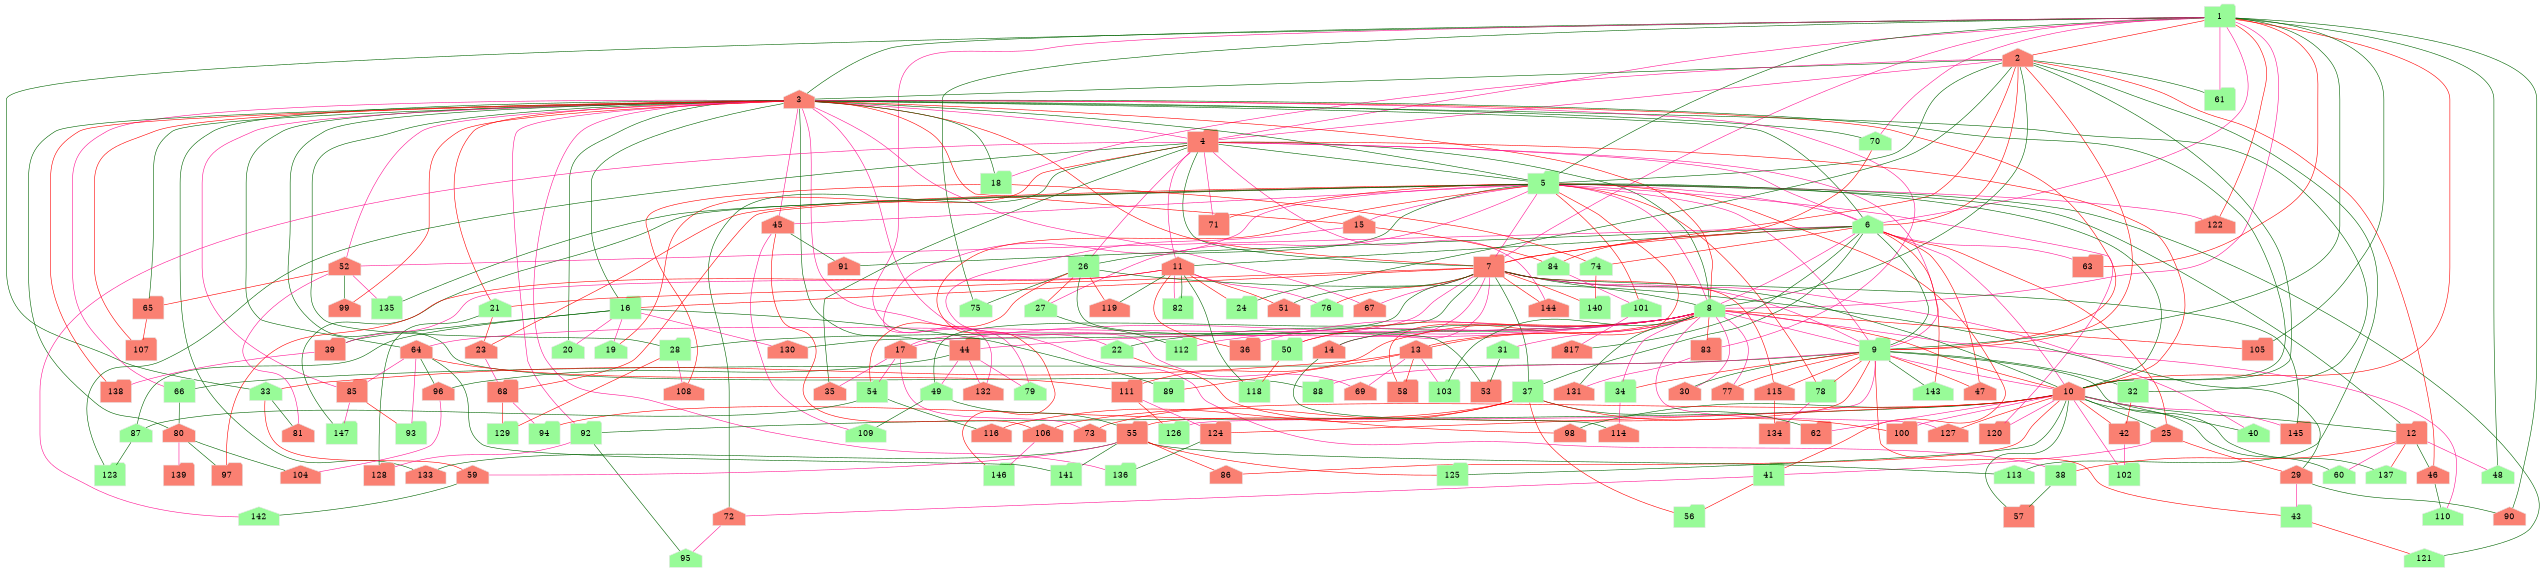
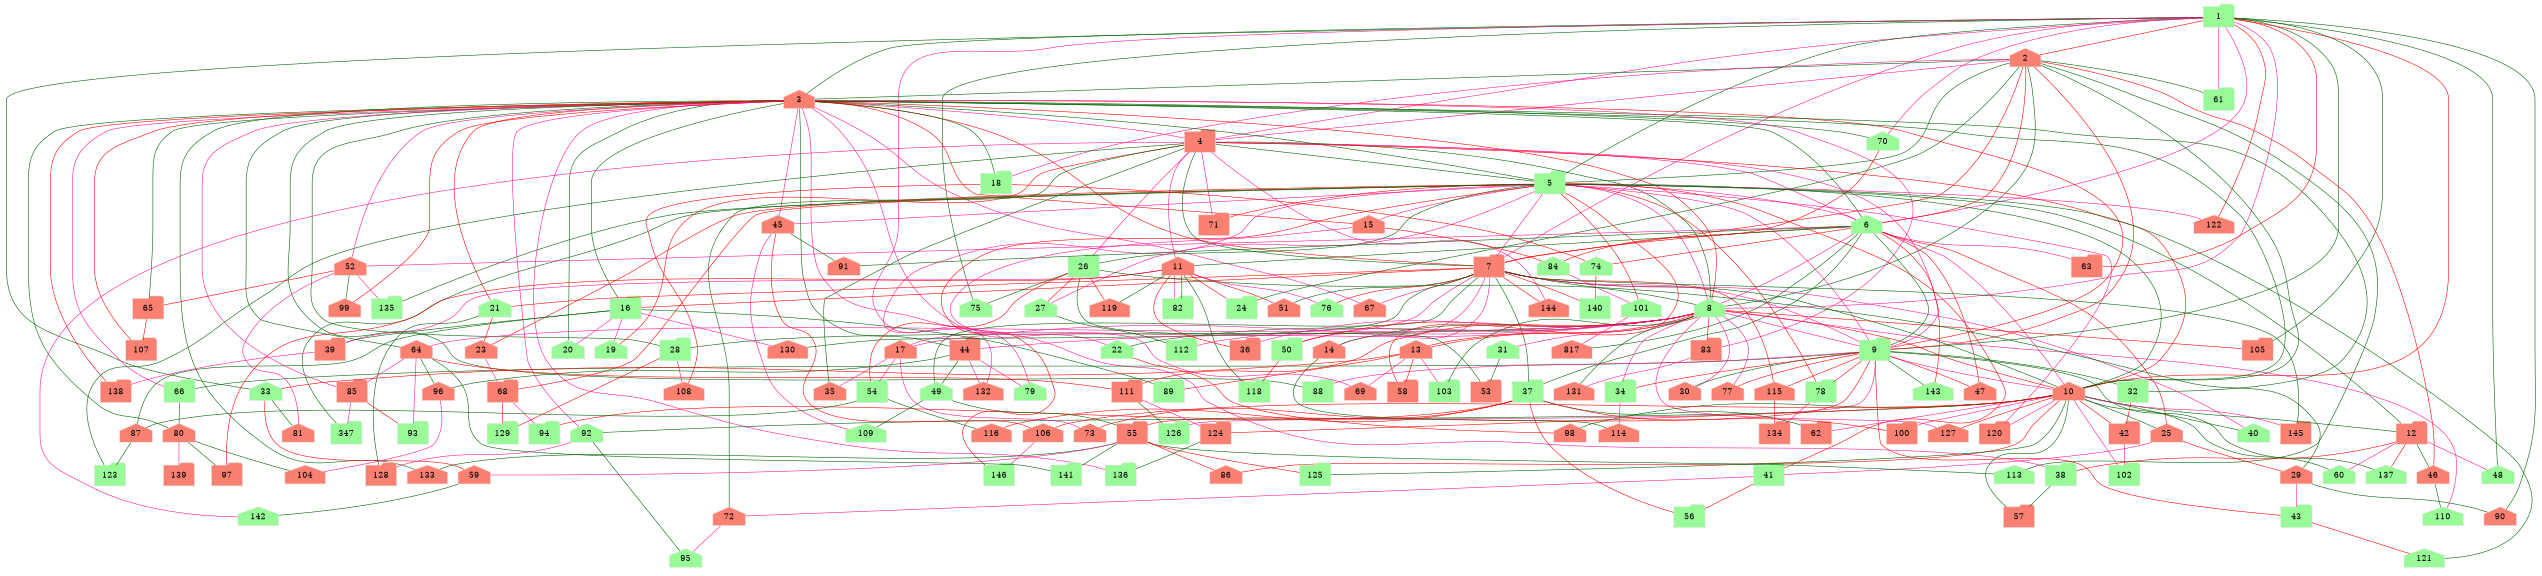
edge "44" -- "49": color deeppink -> darkgreen
edge "111" -- "126": color red -> darkgreen
node "87": fillcolor palegreen -> salmon
node "147": label "147" -> "347"
node "92": shape folder -> house
